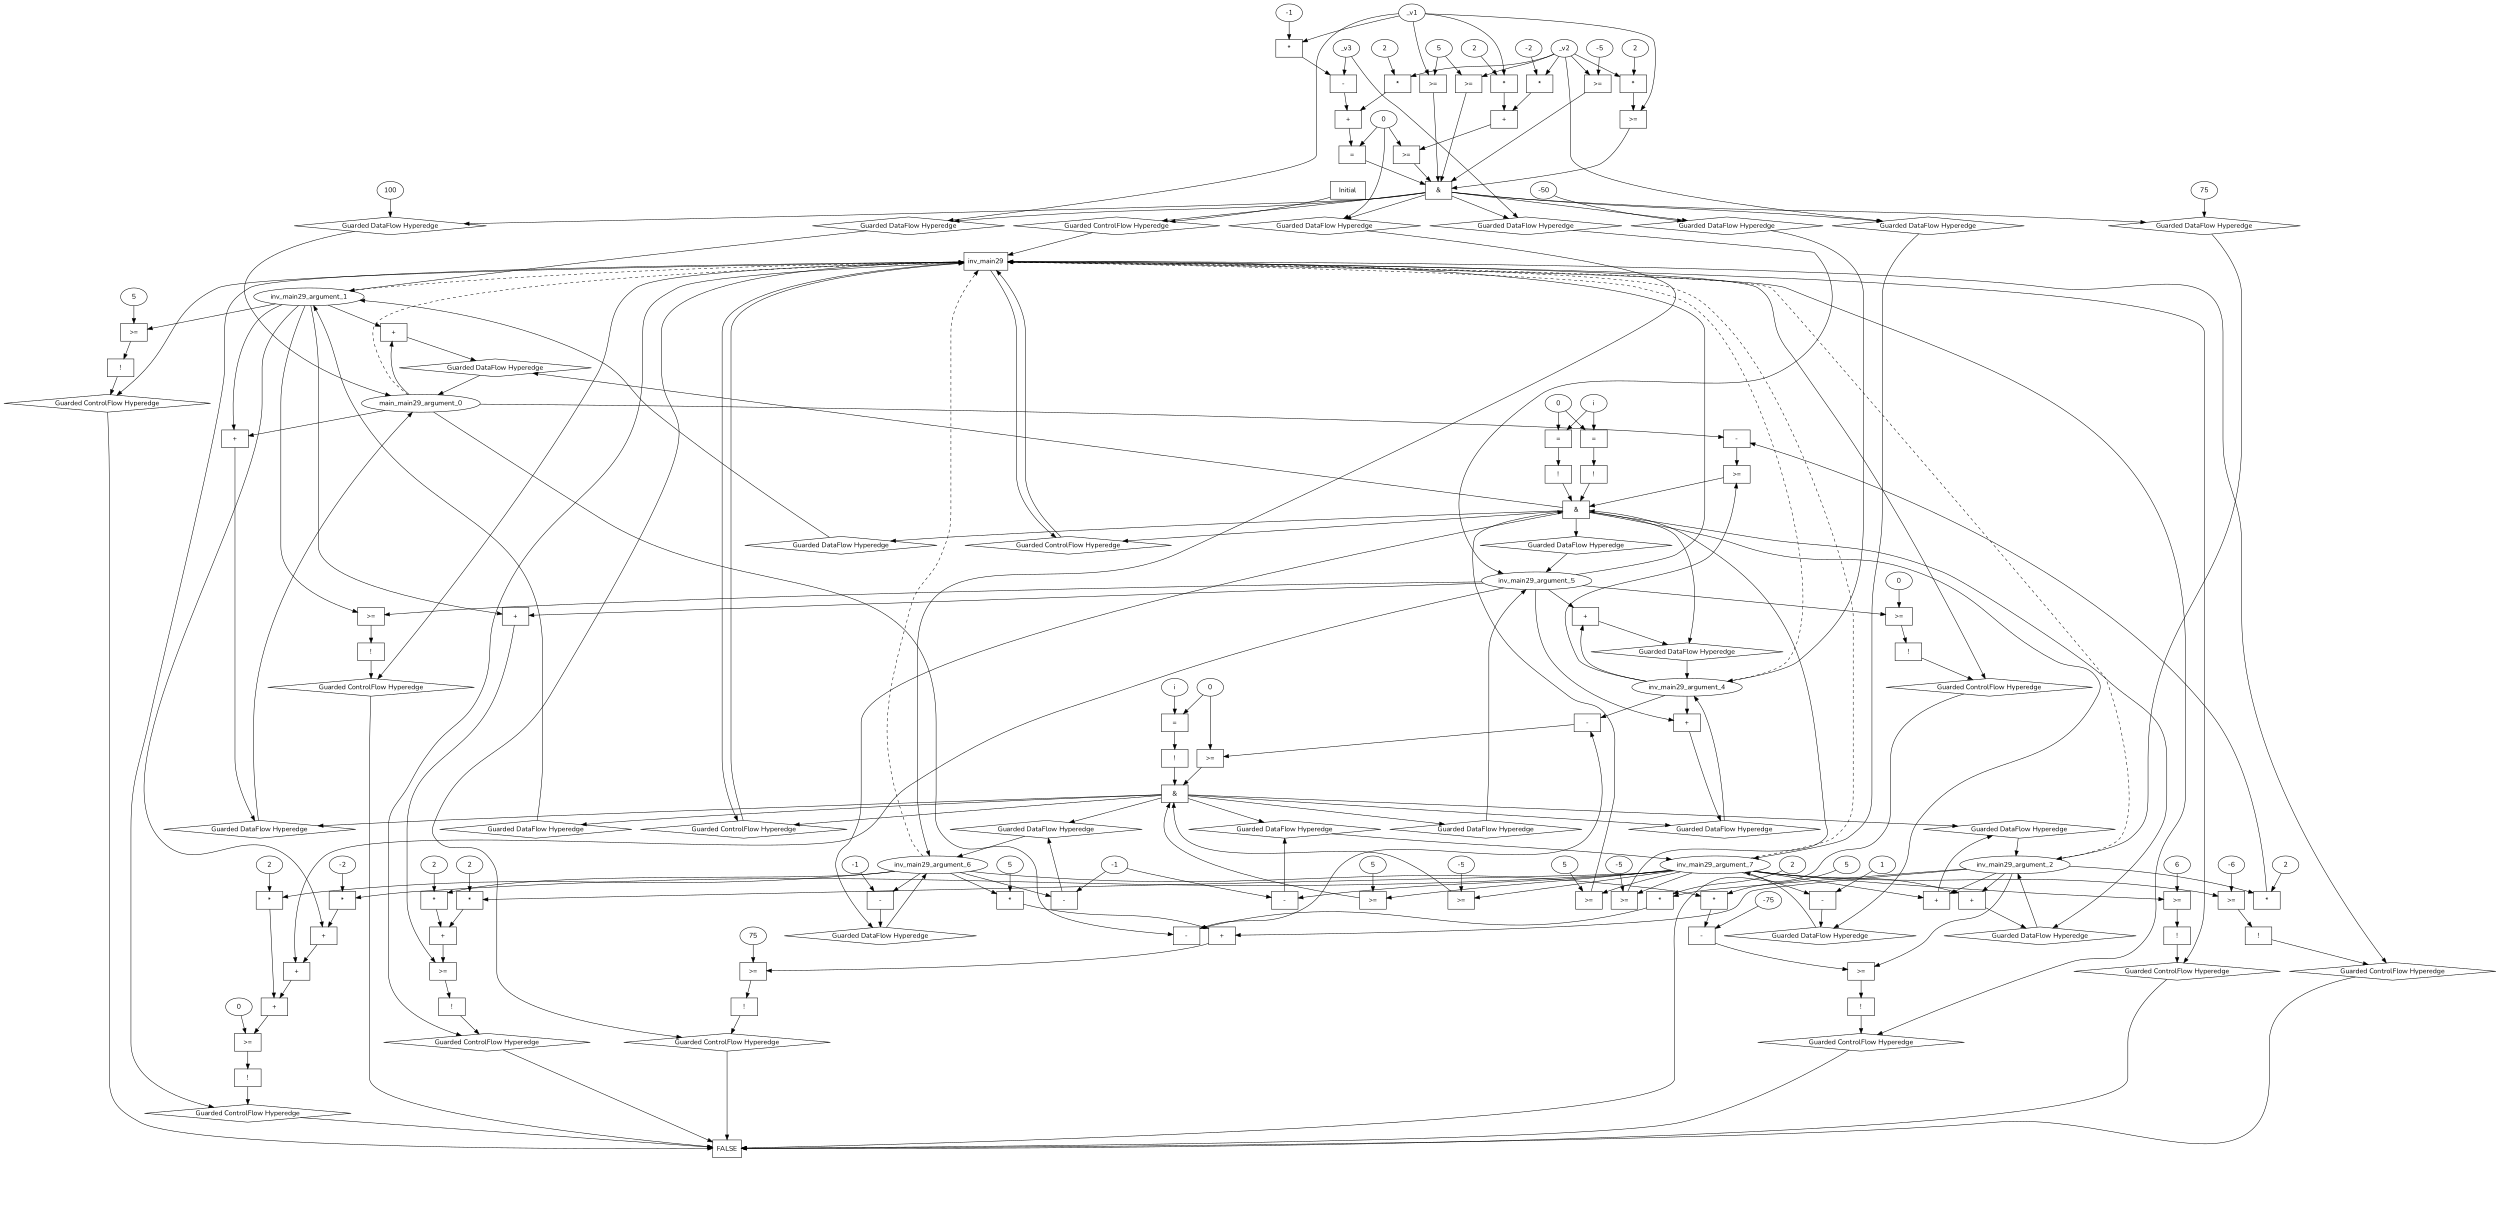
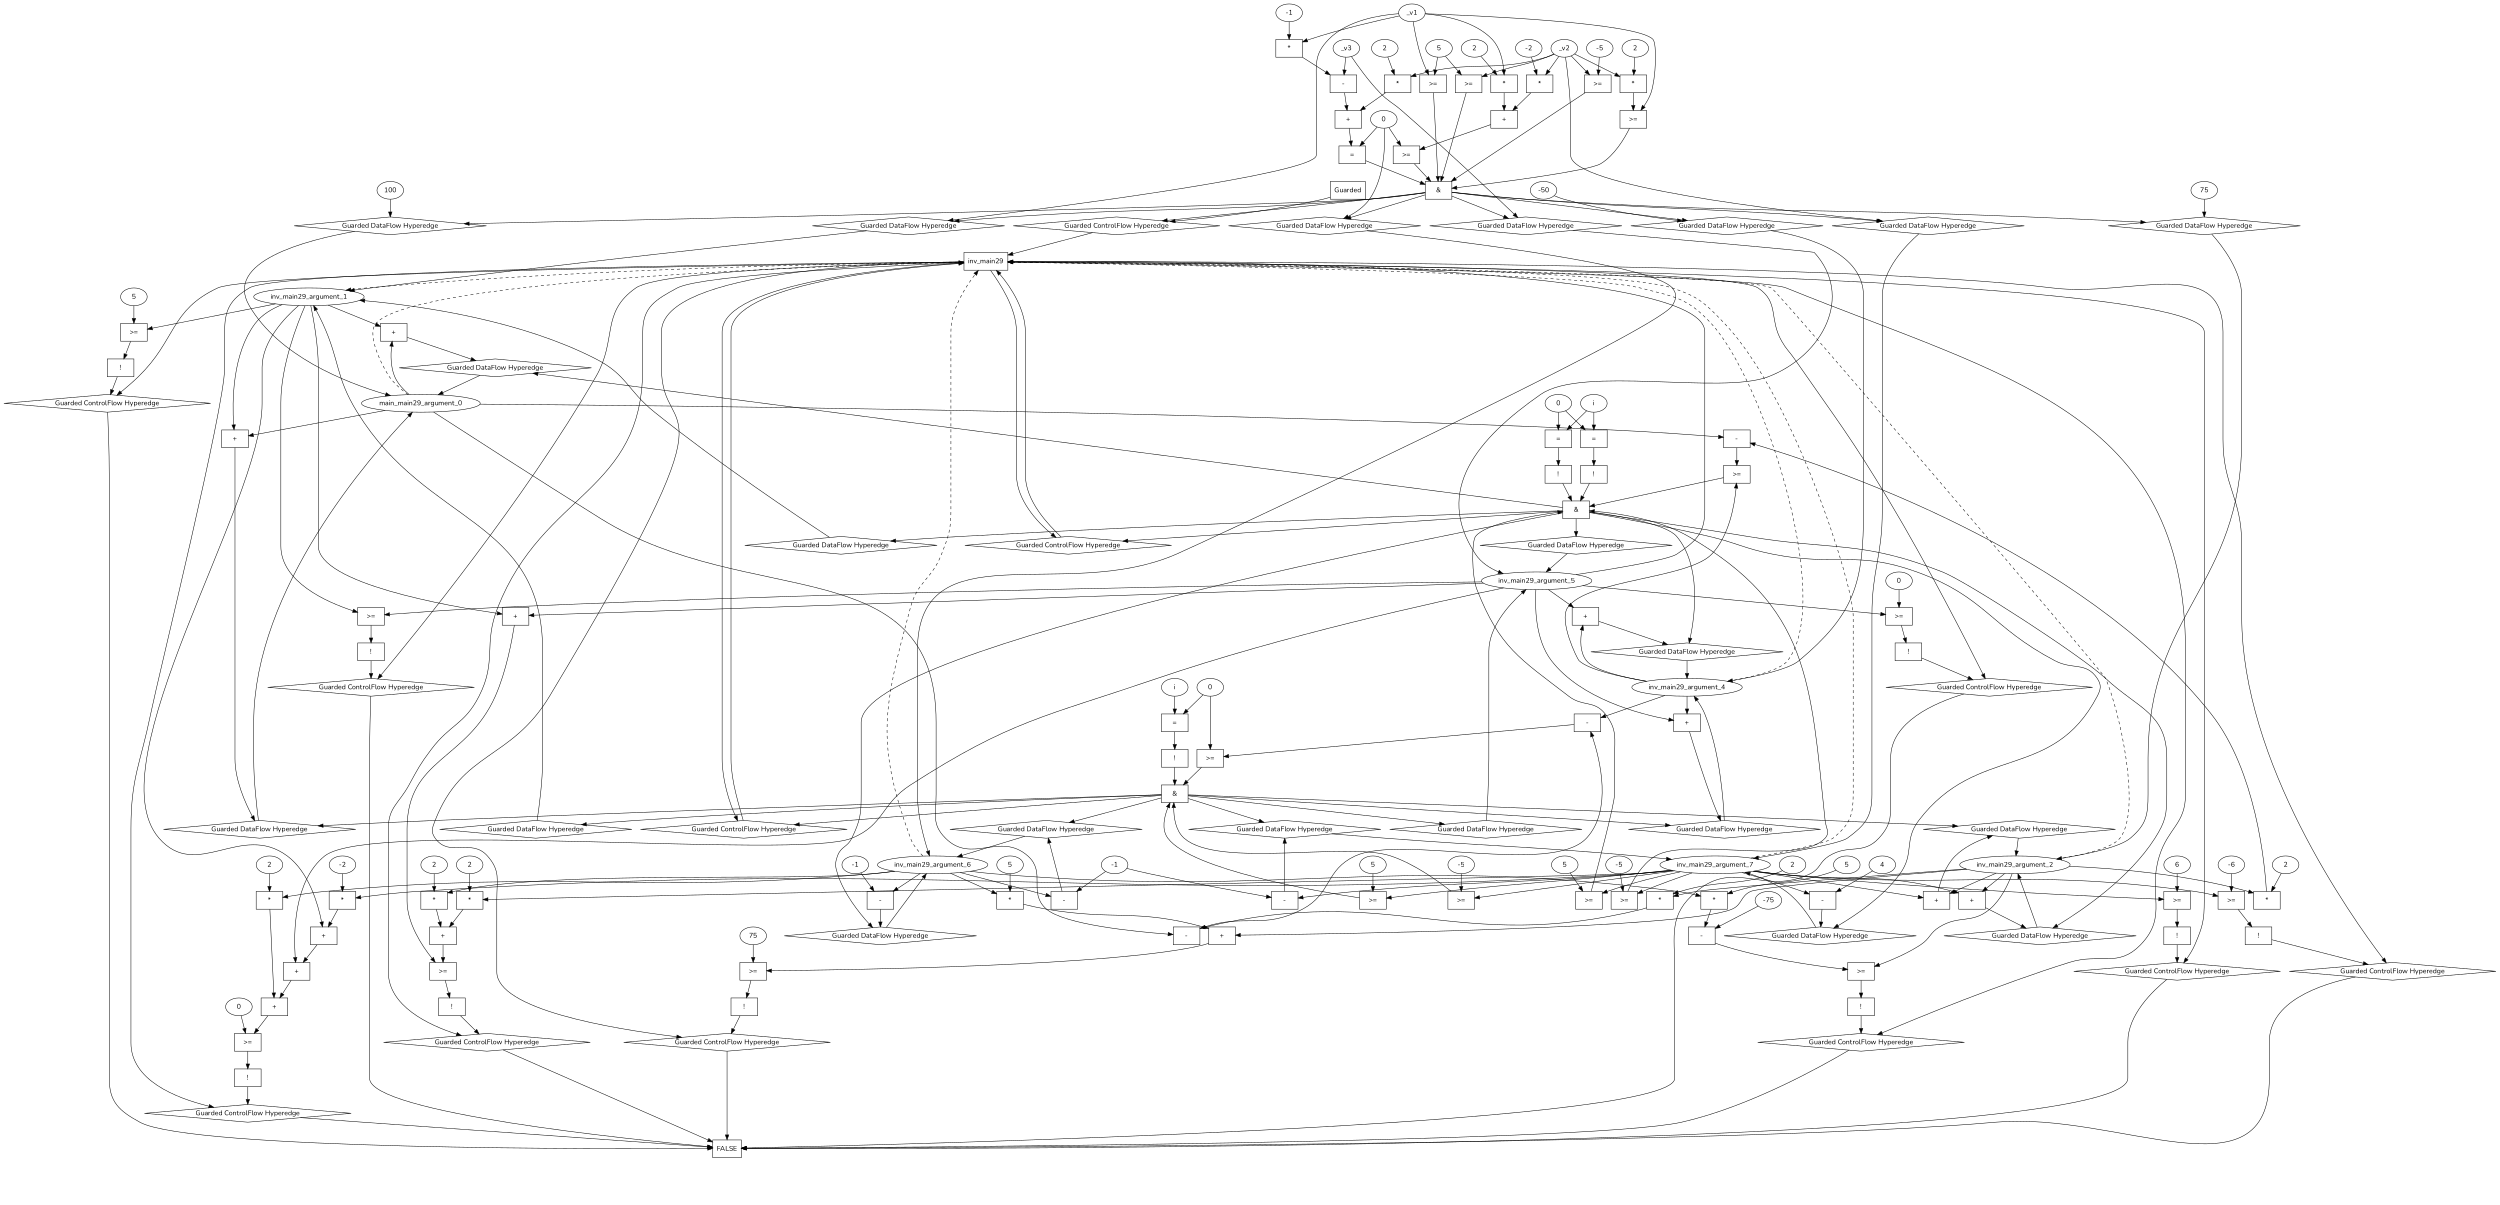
node "Initial": label "Initial" -> "Guarded"
edge "inv_main29_argument_1" -> "inv_main29": reversed
node "1": label "1" -> "4"
